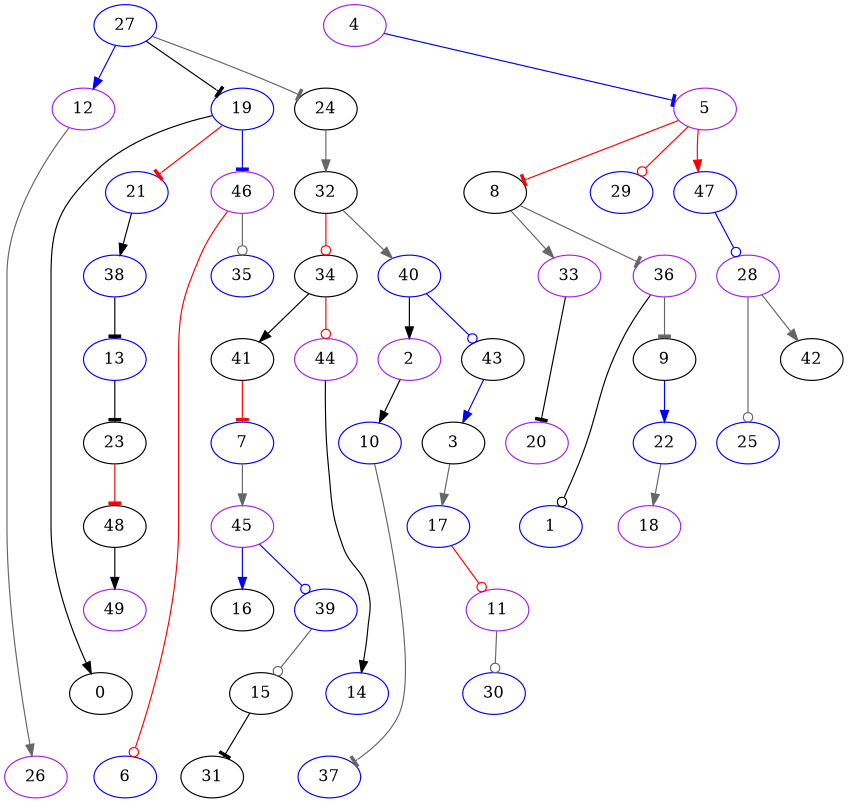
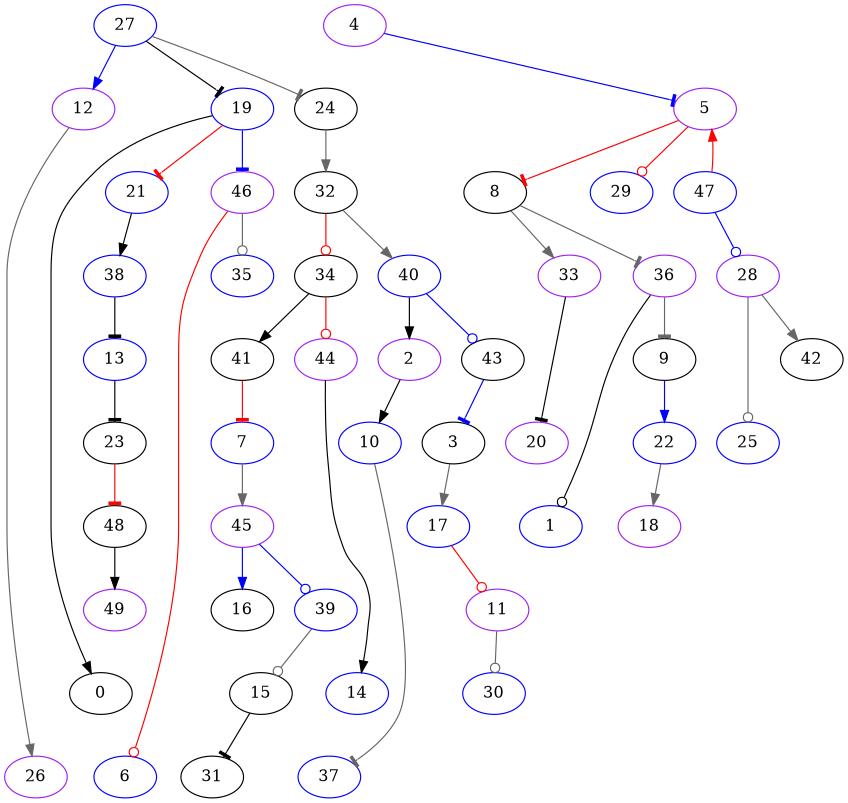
edge "5" -> "47": reversed
edge "43" -> "3": arrowhead normal -> tee
